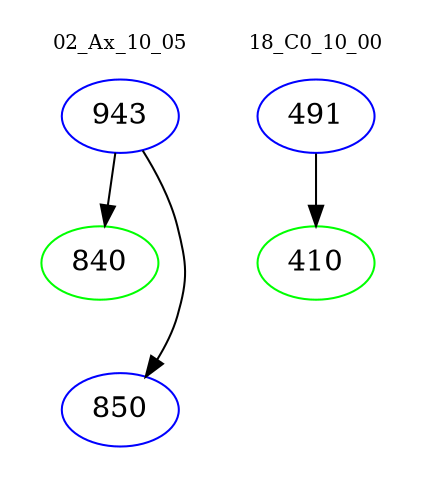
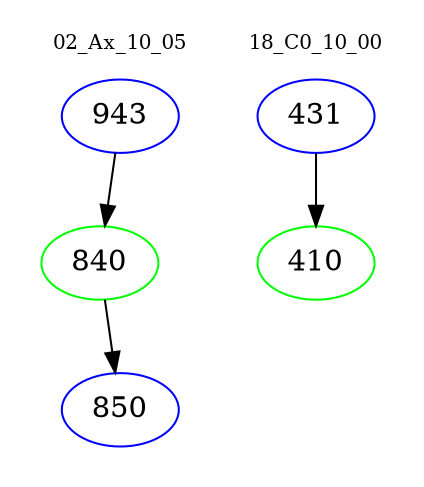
node "491": label "491" -> "431"
edge "943" -> "850": now "840" -> "850"
